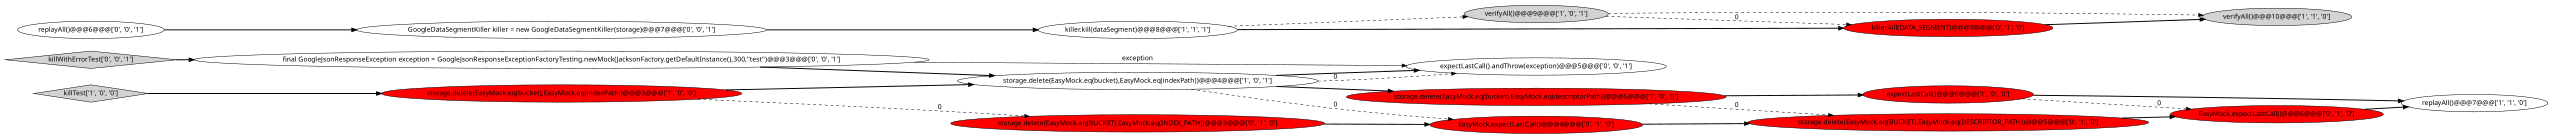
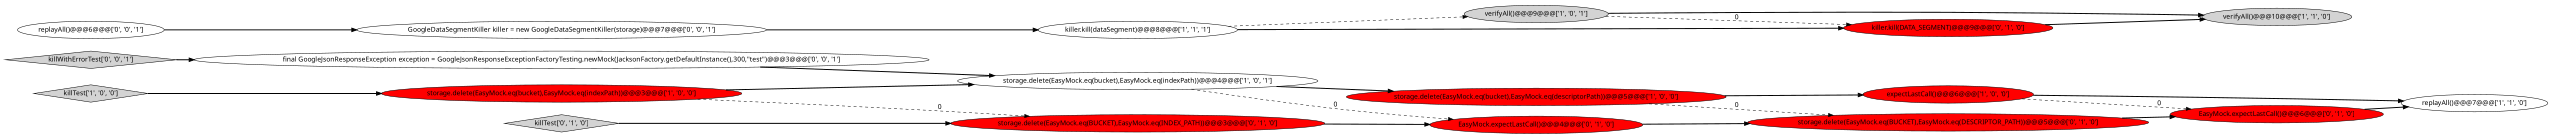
edge "verifyAll()@@@9@@@['1', '0', '1']" -> "verifyAll()@@@10@@@['1', '1', '0']": style dashed -> bold
node "expectLastCall().andThrow(exception)@@@5@@@['0', '0', '1']": removed
node "killTest['0', '1', '0']": added
